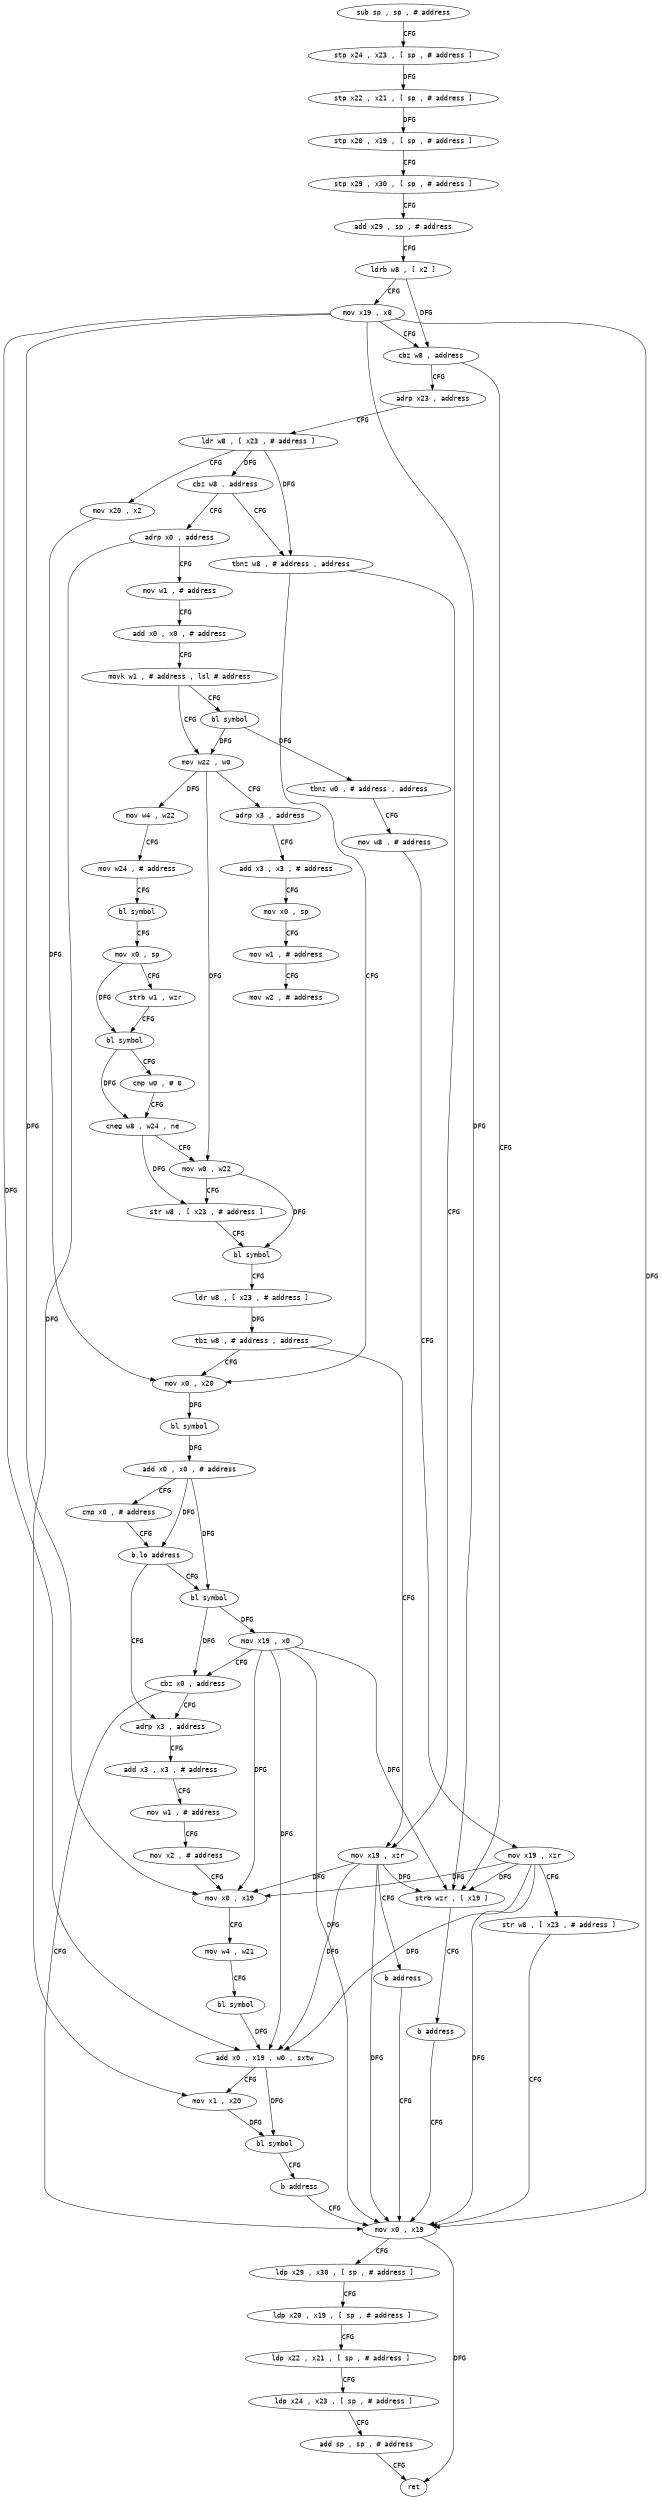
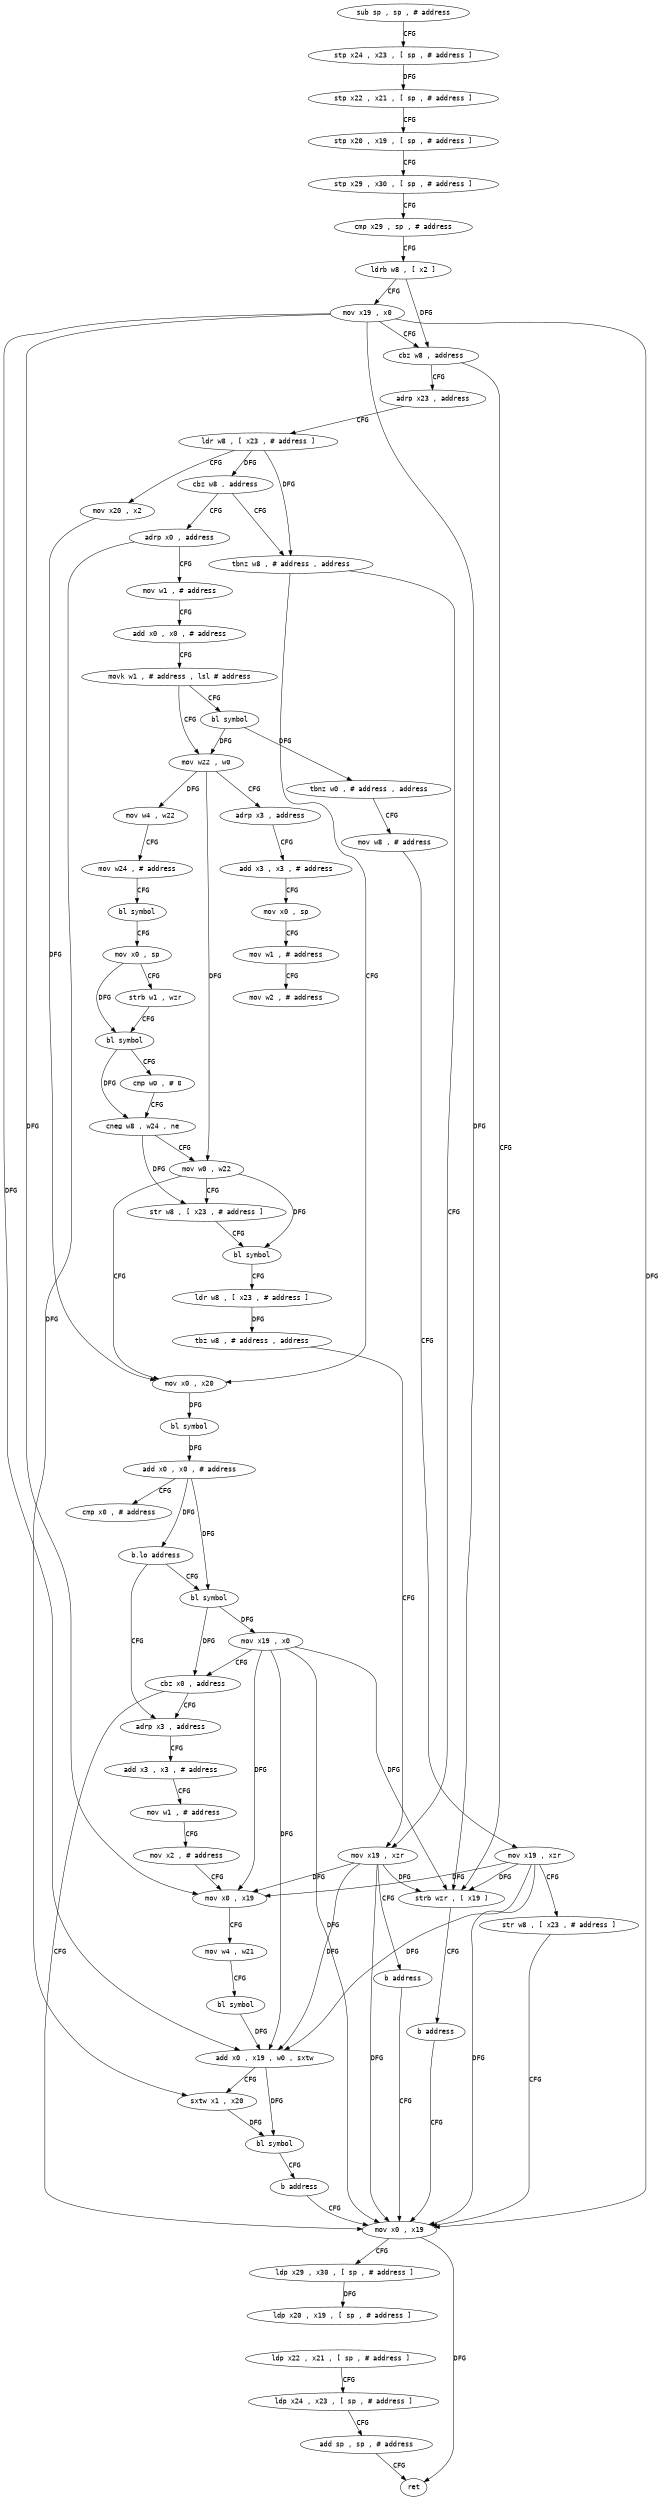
edge "stp x22 , x21 , [ sp , # address ]" -> "stp x20 , x19 , [ sp , # address ]": label "DFG" -> "CFG"
node "add x29 , sp , # address": label "add x29 , sp , # address" -> "cmp x29 , sp , # address"
edge "tbz w8 , # address , address" -> "mov x0 , x20": now "mov w0 , w22" -> "mov x0 , x20"
edge "cmp x0 , # address" -> "b.lo address": removed, label "CFG"
node "mov x1 , x20": label "mov x1 , x20" -> "sxtw x1 , x20"
edge "ldp x29 , x30 , [ sp , # address ]" -> "ldp x20 , x19 , [ sp , # address ]": label "CFG" -> "DFG"
edge "ldp x20 , x19 , [ sp , # address ]" -> "ldp x22 , x21 , [ sp , # address ]": removed, label "CFG"
